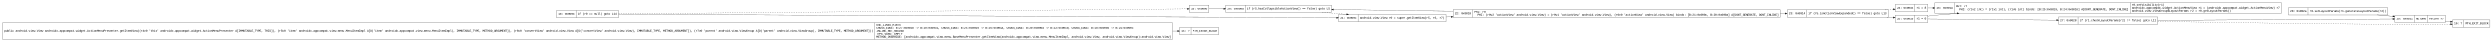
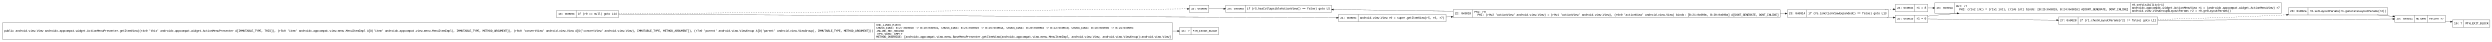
edge "20: 0x000a" -> "21: 0x000c": removed
edge "27: 0x0028" -> "16: ?": now "27: 0x0028" -> "28: 0x002a"
